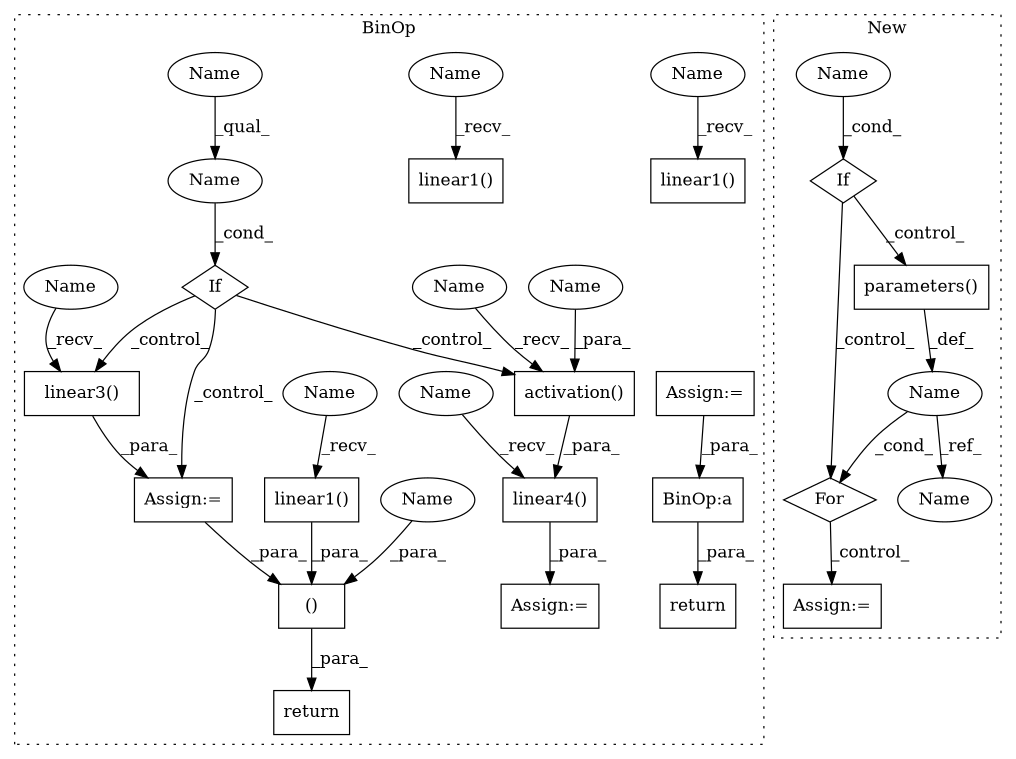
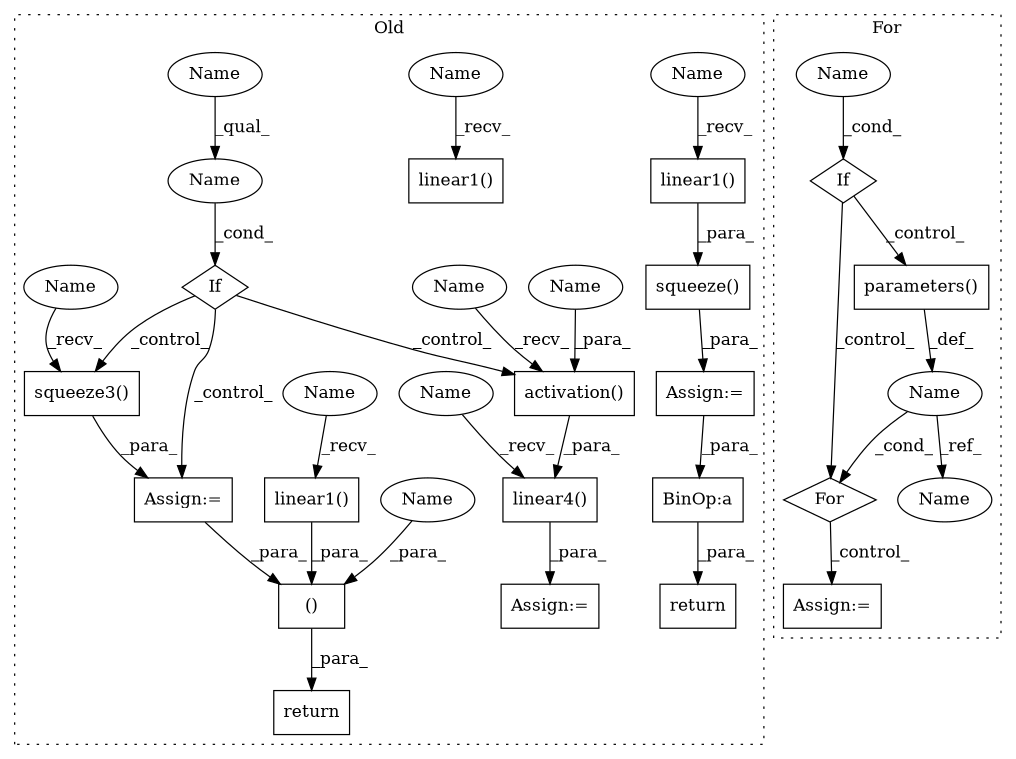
cluster "BinOp": label "BinOp" -> "Old"
cluster "New": label "New" -> "For"
node "squeeze()": added
node "linear3()": label "linear3()" -> "squeeze3()"
